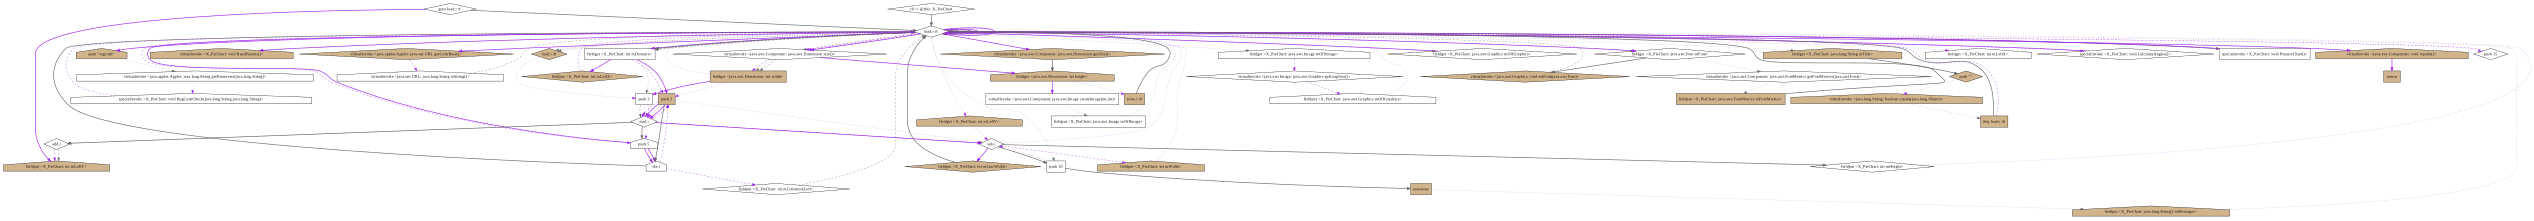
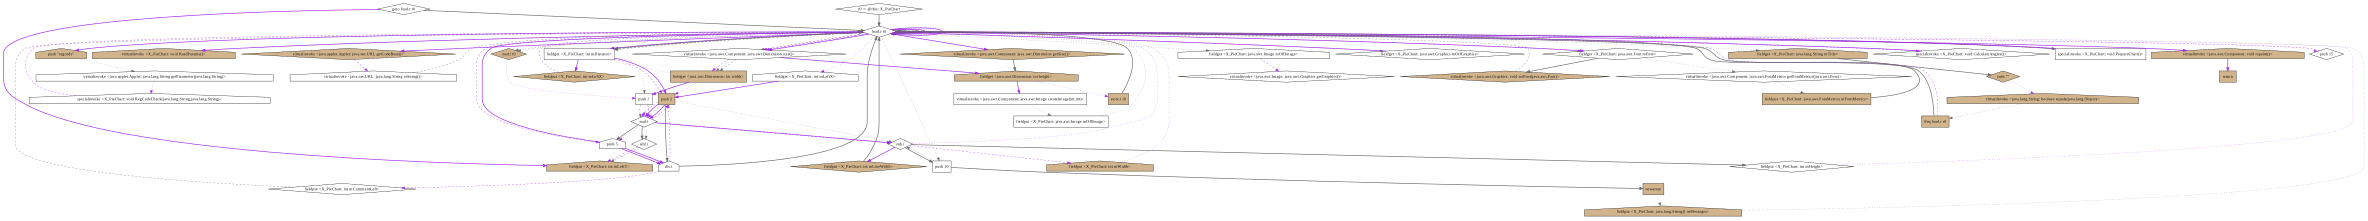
edge "fieldget <X_PieChart: int mLeftX>" -> "push 2": added
node "fieldput <X_PieChart: java.awt.Graphics mOffGraphics>": removed
node "fieldget <X_PieChart: int mLeftY>": removed
edge "push 10" -> "sub.i": color purple -> gray40
